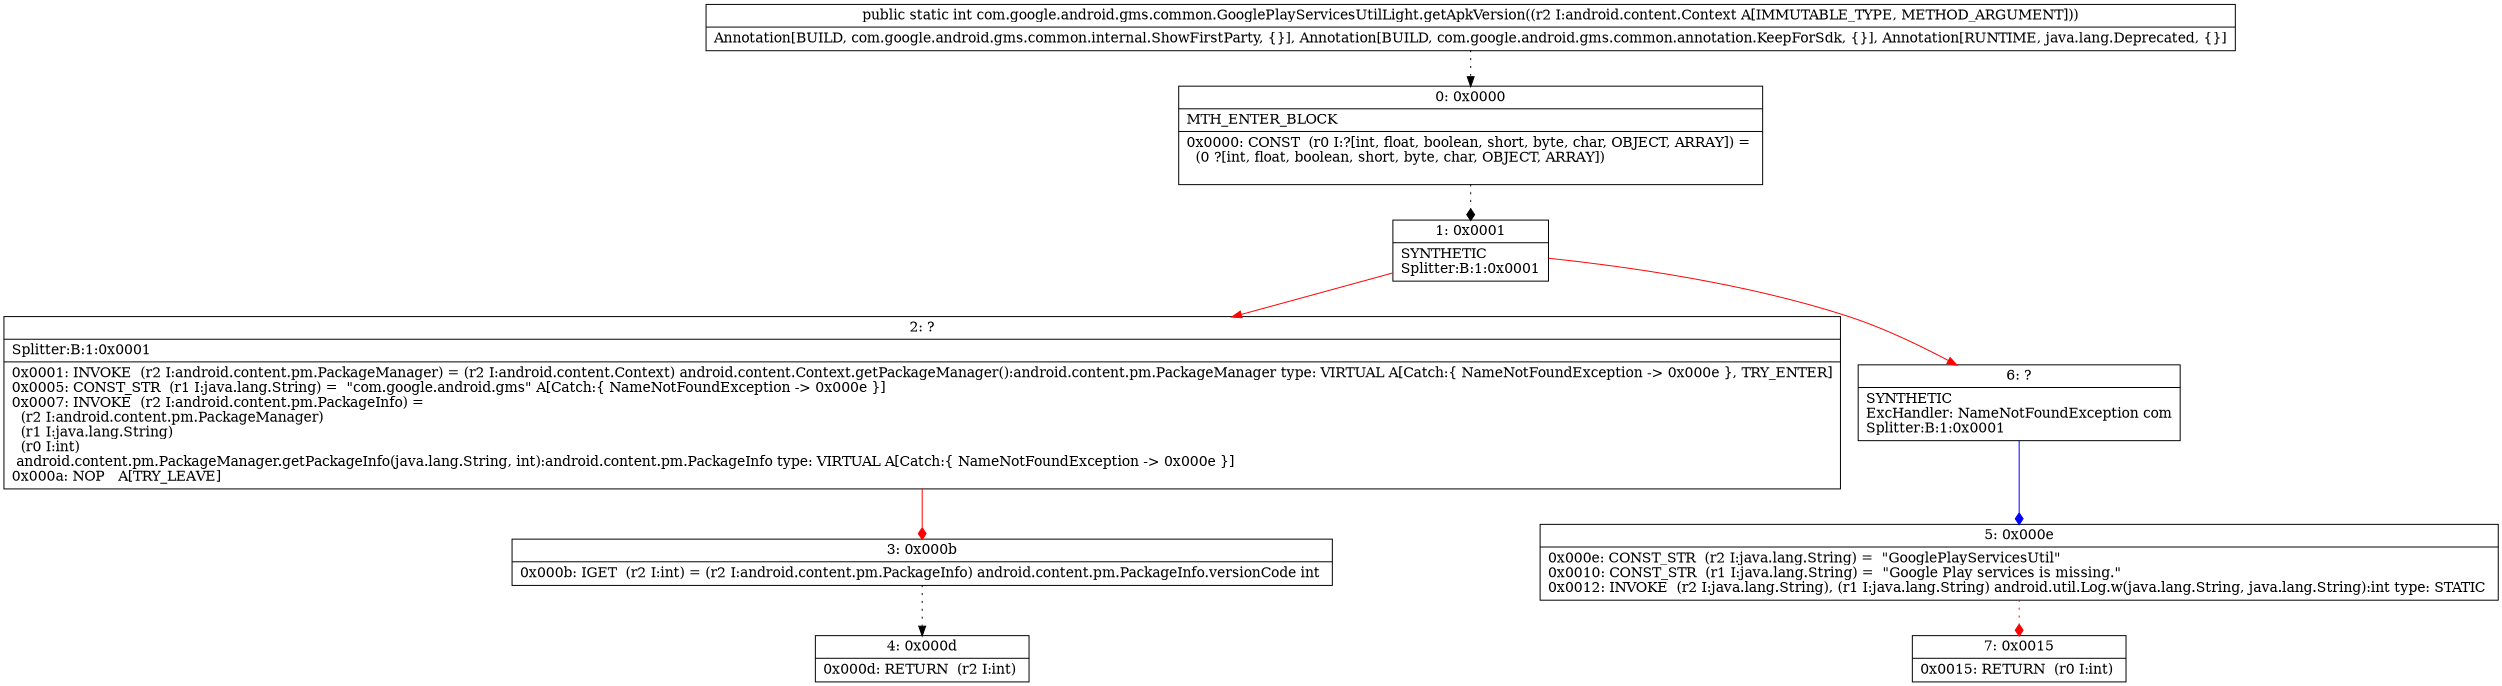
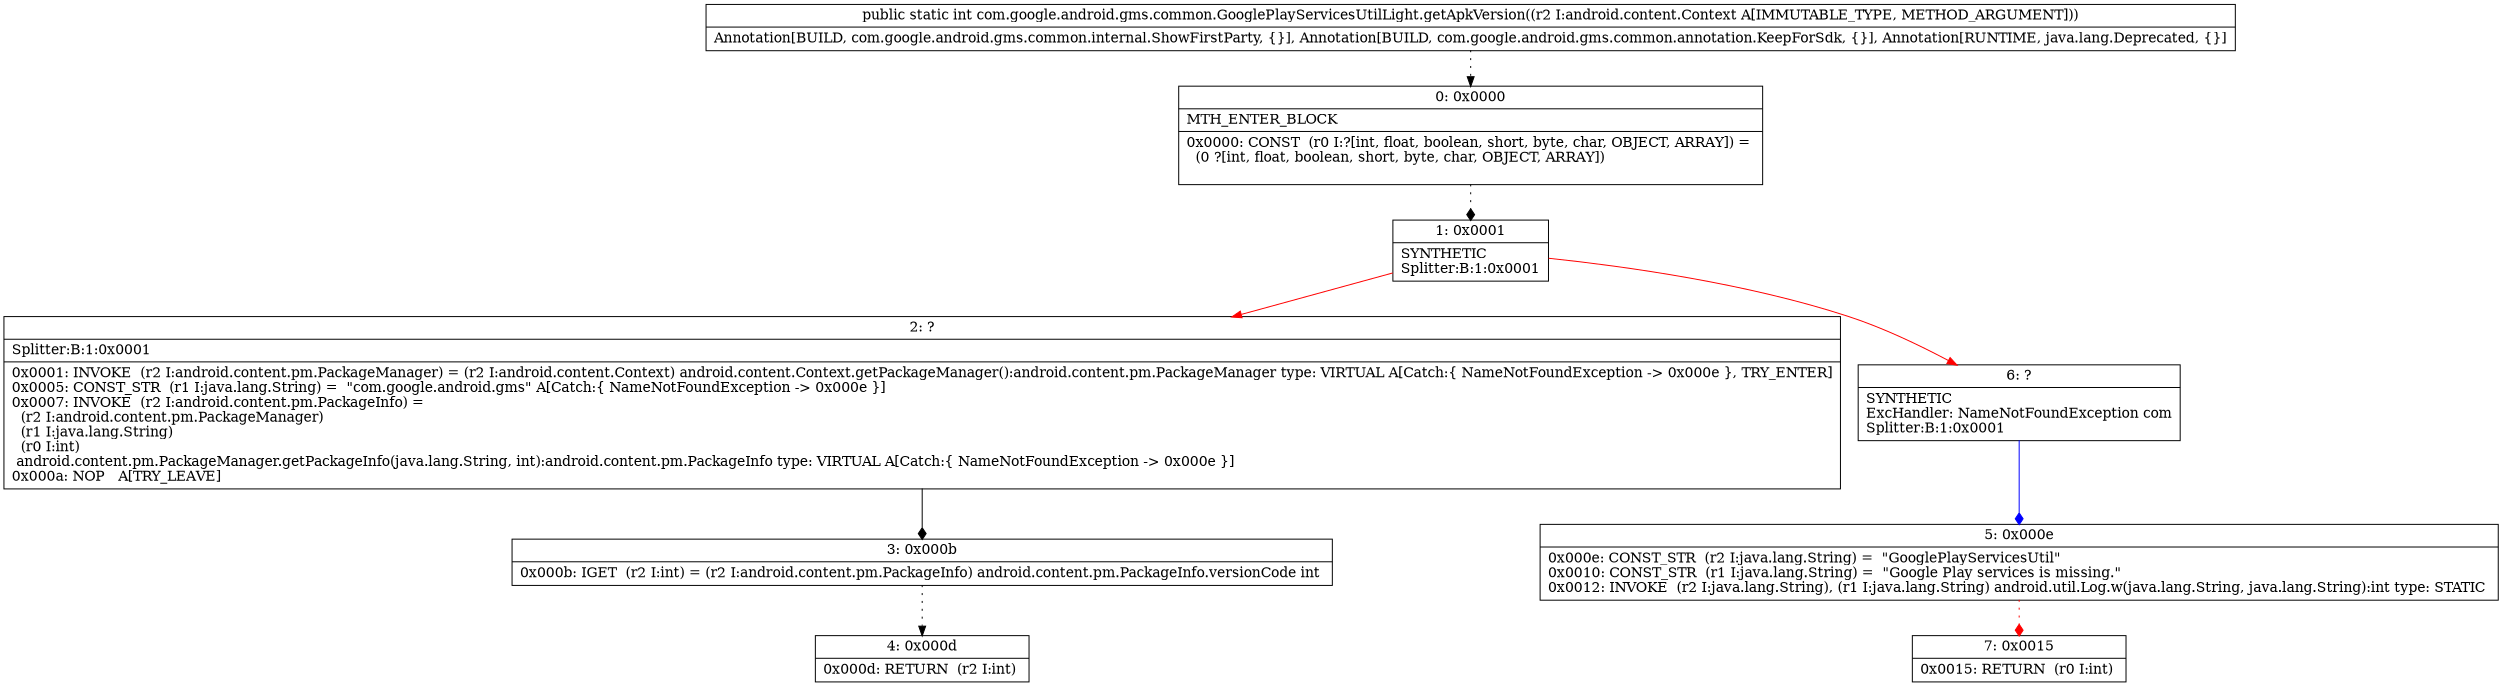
edge "2: ?" -> "3: 0x000b": color red -> black
